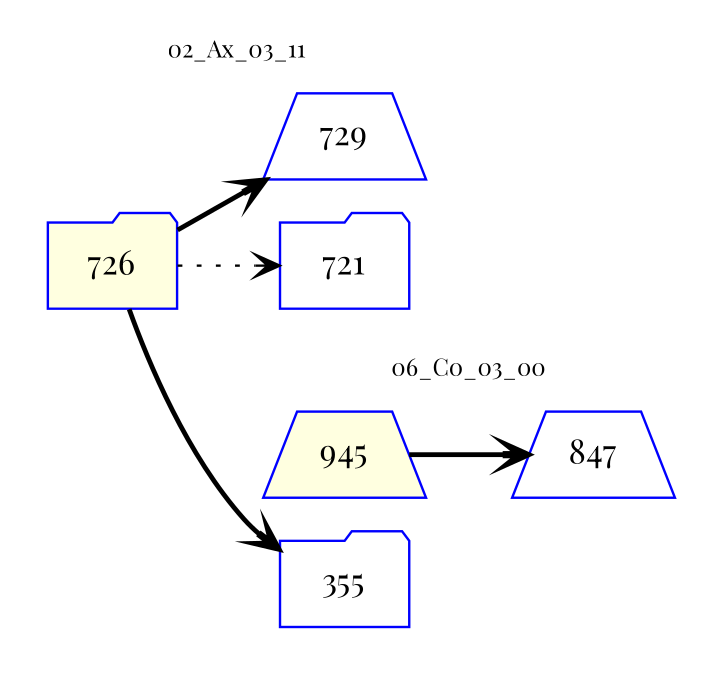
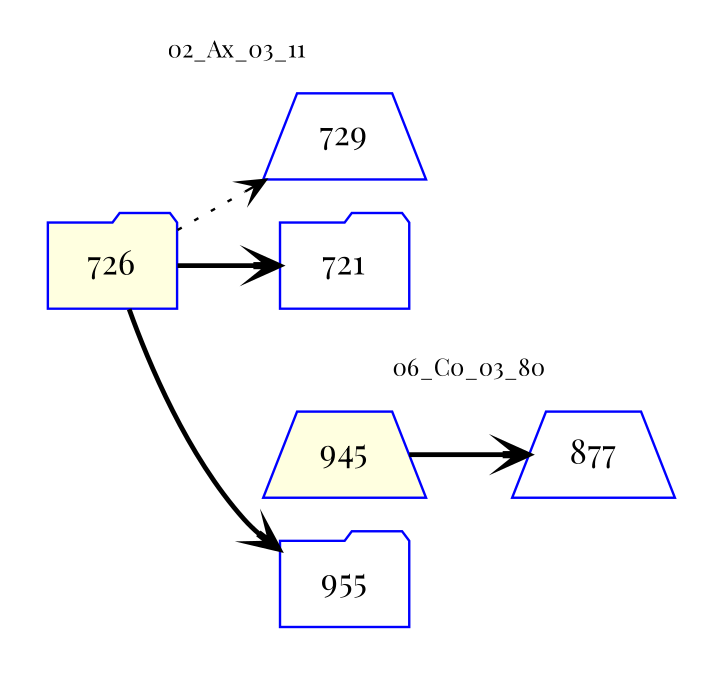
edge "726" -> "729": style bold -> dotted
edge "726" -> "721": style dotted -> bold
cluster "06_C0_03_00": label "06_C0_03_00" -> "06_C0_03_80"
node "847": label "847" -> "877"
node "355": label "355" -> "955"
